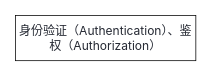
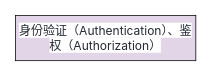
node "身份验证（Authentication）、鉴权（Authorization）": fillcolor #ffffff -> #e1d5e7
